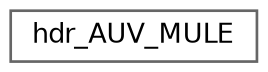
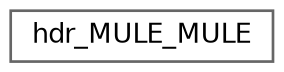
node "hdr_AUV_MULE": label "hdr_AUV_MULE" -> "hdr_MULE_MULE"
